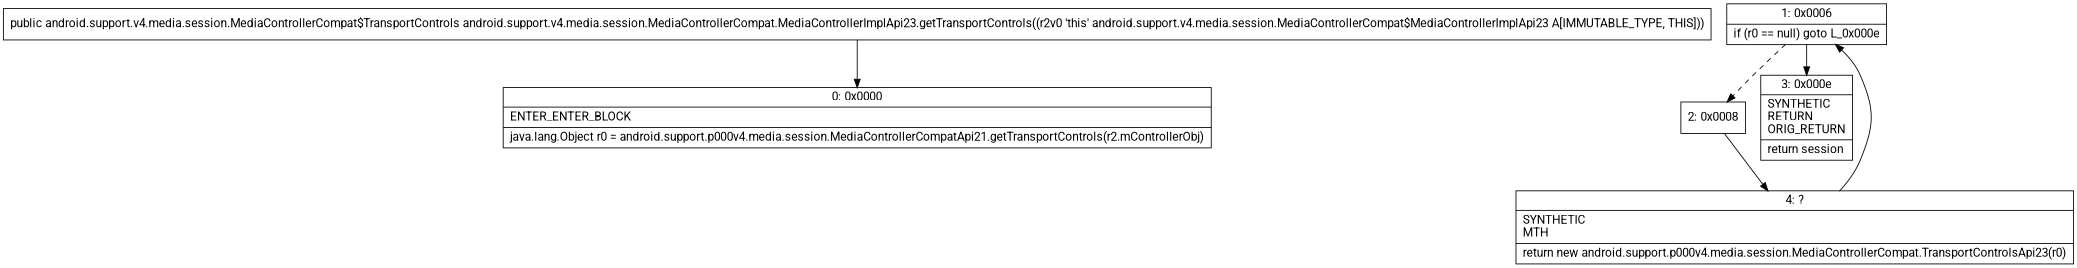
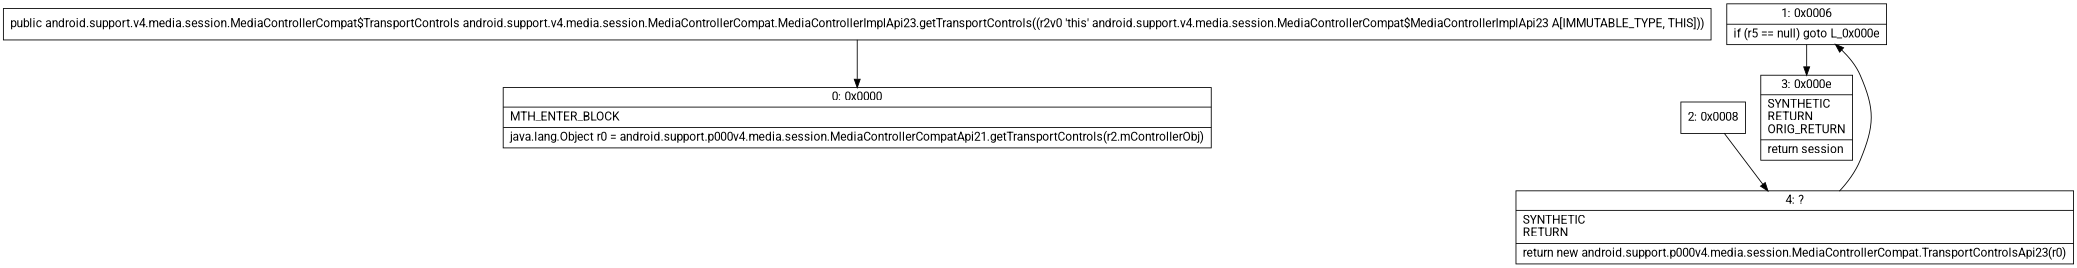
node "1: 0x0006": text "if (r0 == null) goto L_0x000e" -> "if (r5 == null) goto L_0x000e"
edge "1: 0x0006" -> "2: 0x0008": removed
node "0: 0x0000": text "ENTER_ENTER_BLOCK" -> "MTH_ENTER_BLOCK"
node "4: ?": text "MTH" -> "RETURN"
